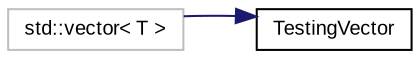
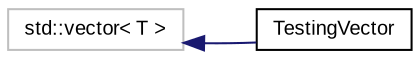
edge "std::vector< T >" -> "TestingVector": reversed
